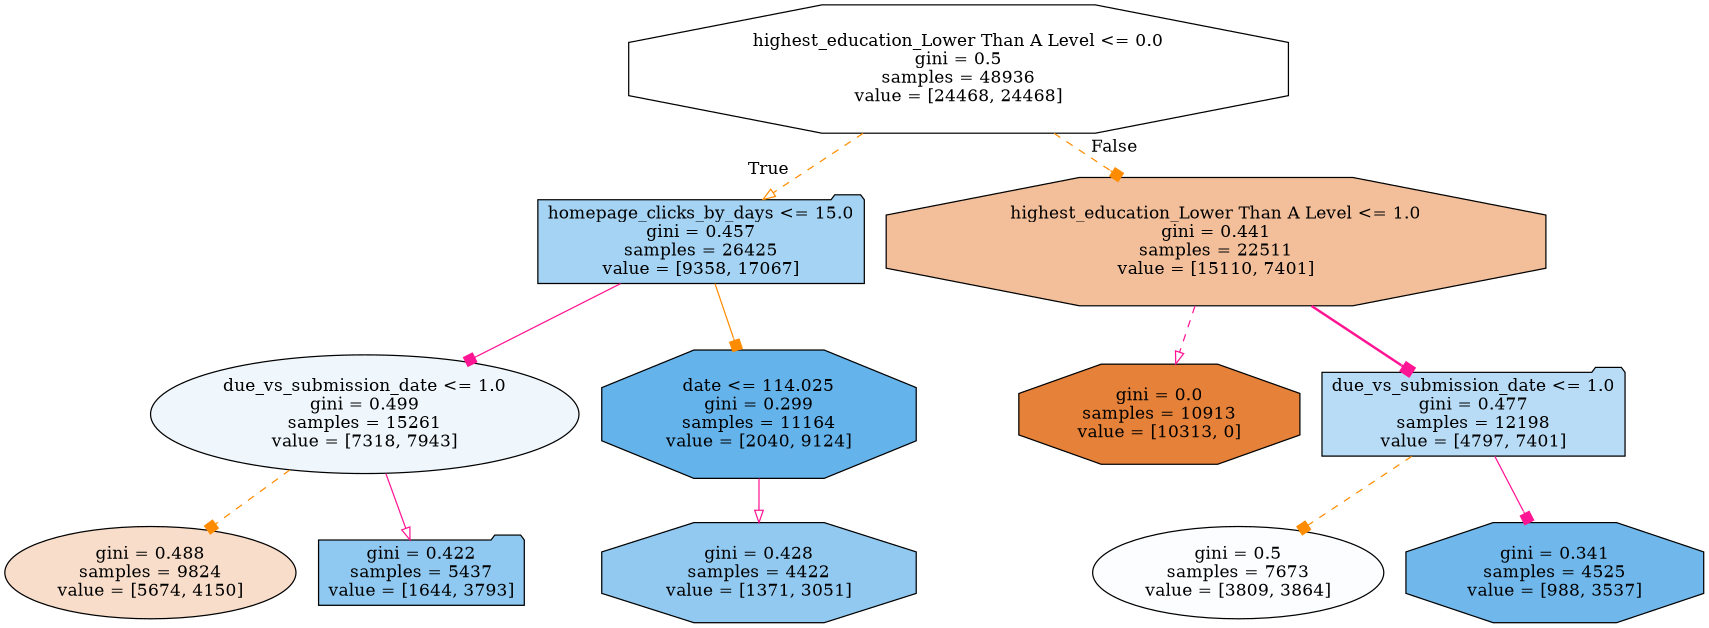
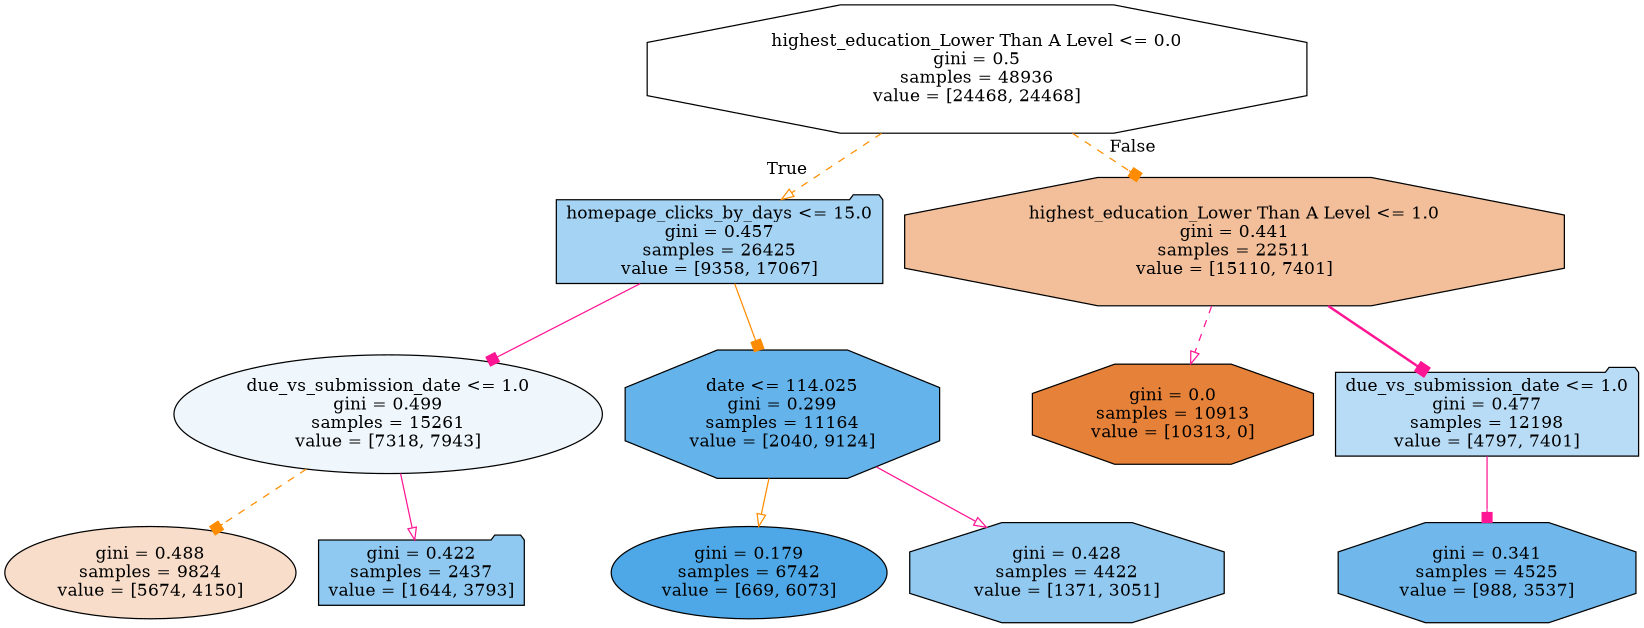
node "gini = 0.422 samples = 5437 value = [1644, 3793]": label "gini = 0.422 samples = 5437 value = [1644, 3793]" -> "gini = 0.422 samples = 2437 value = [1644, 3793]"
node "gini = 0.179 samples = 6742 value = [669, 6073]": added
node "gini = 0.5 samples = 7673 value = [3809, 3864]": removed
